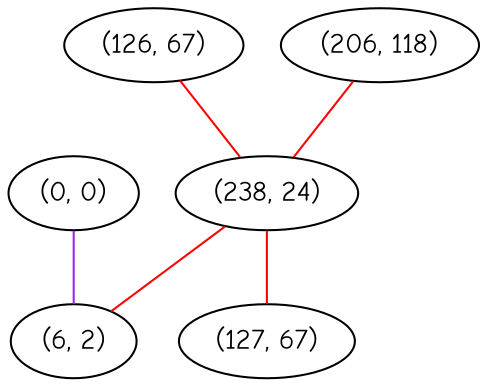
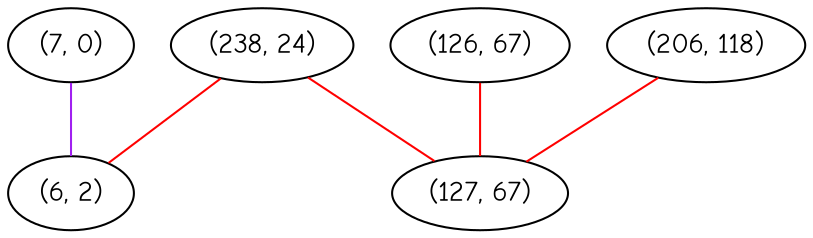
edge "(126, 67)" -- "(238, 24)": now "(126, 67)" -- "(127, 67)"
edge "(206, 118)" -- "(238, 24)": now "(206, 118)" -- "(127, 67)"
node "(0, 0)": label "(0, 0)" -> "(7, 0)"
